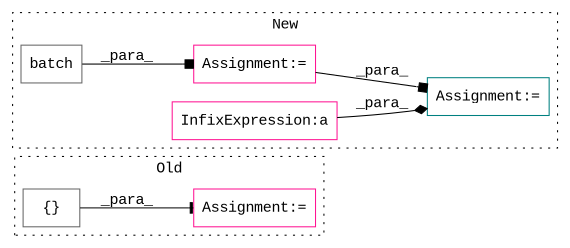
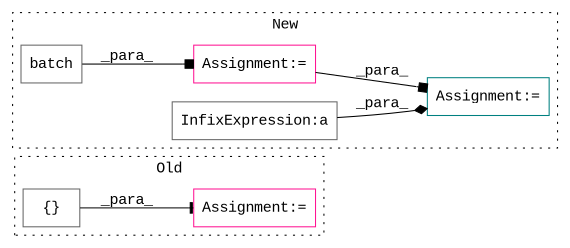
node "InfixExpression:a": color deeppink -> gray40
